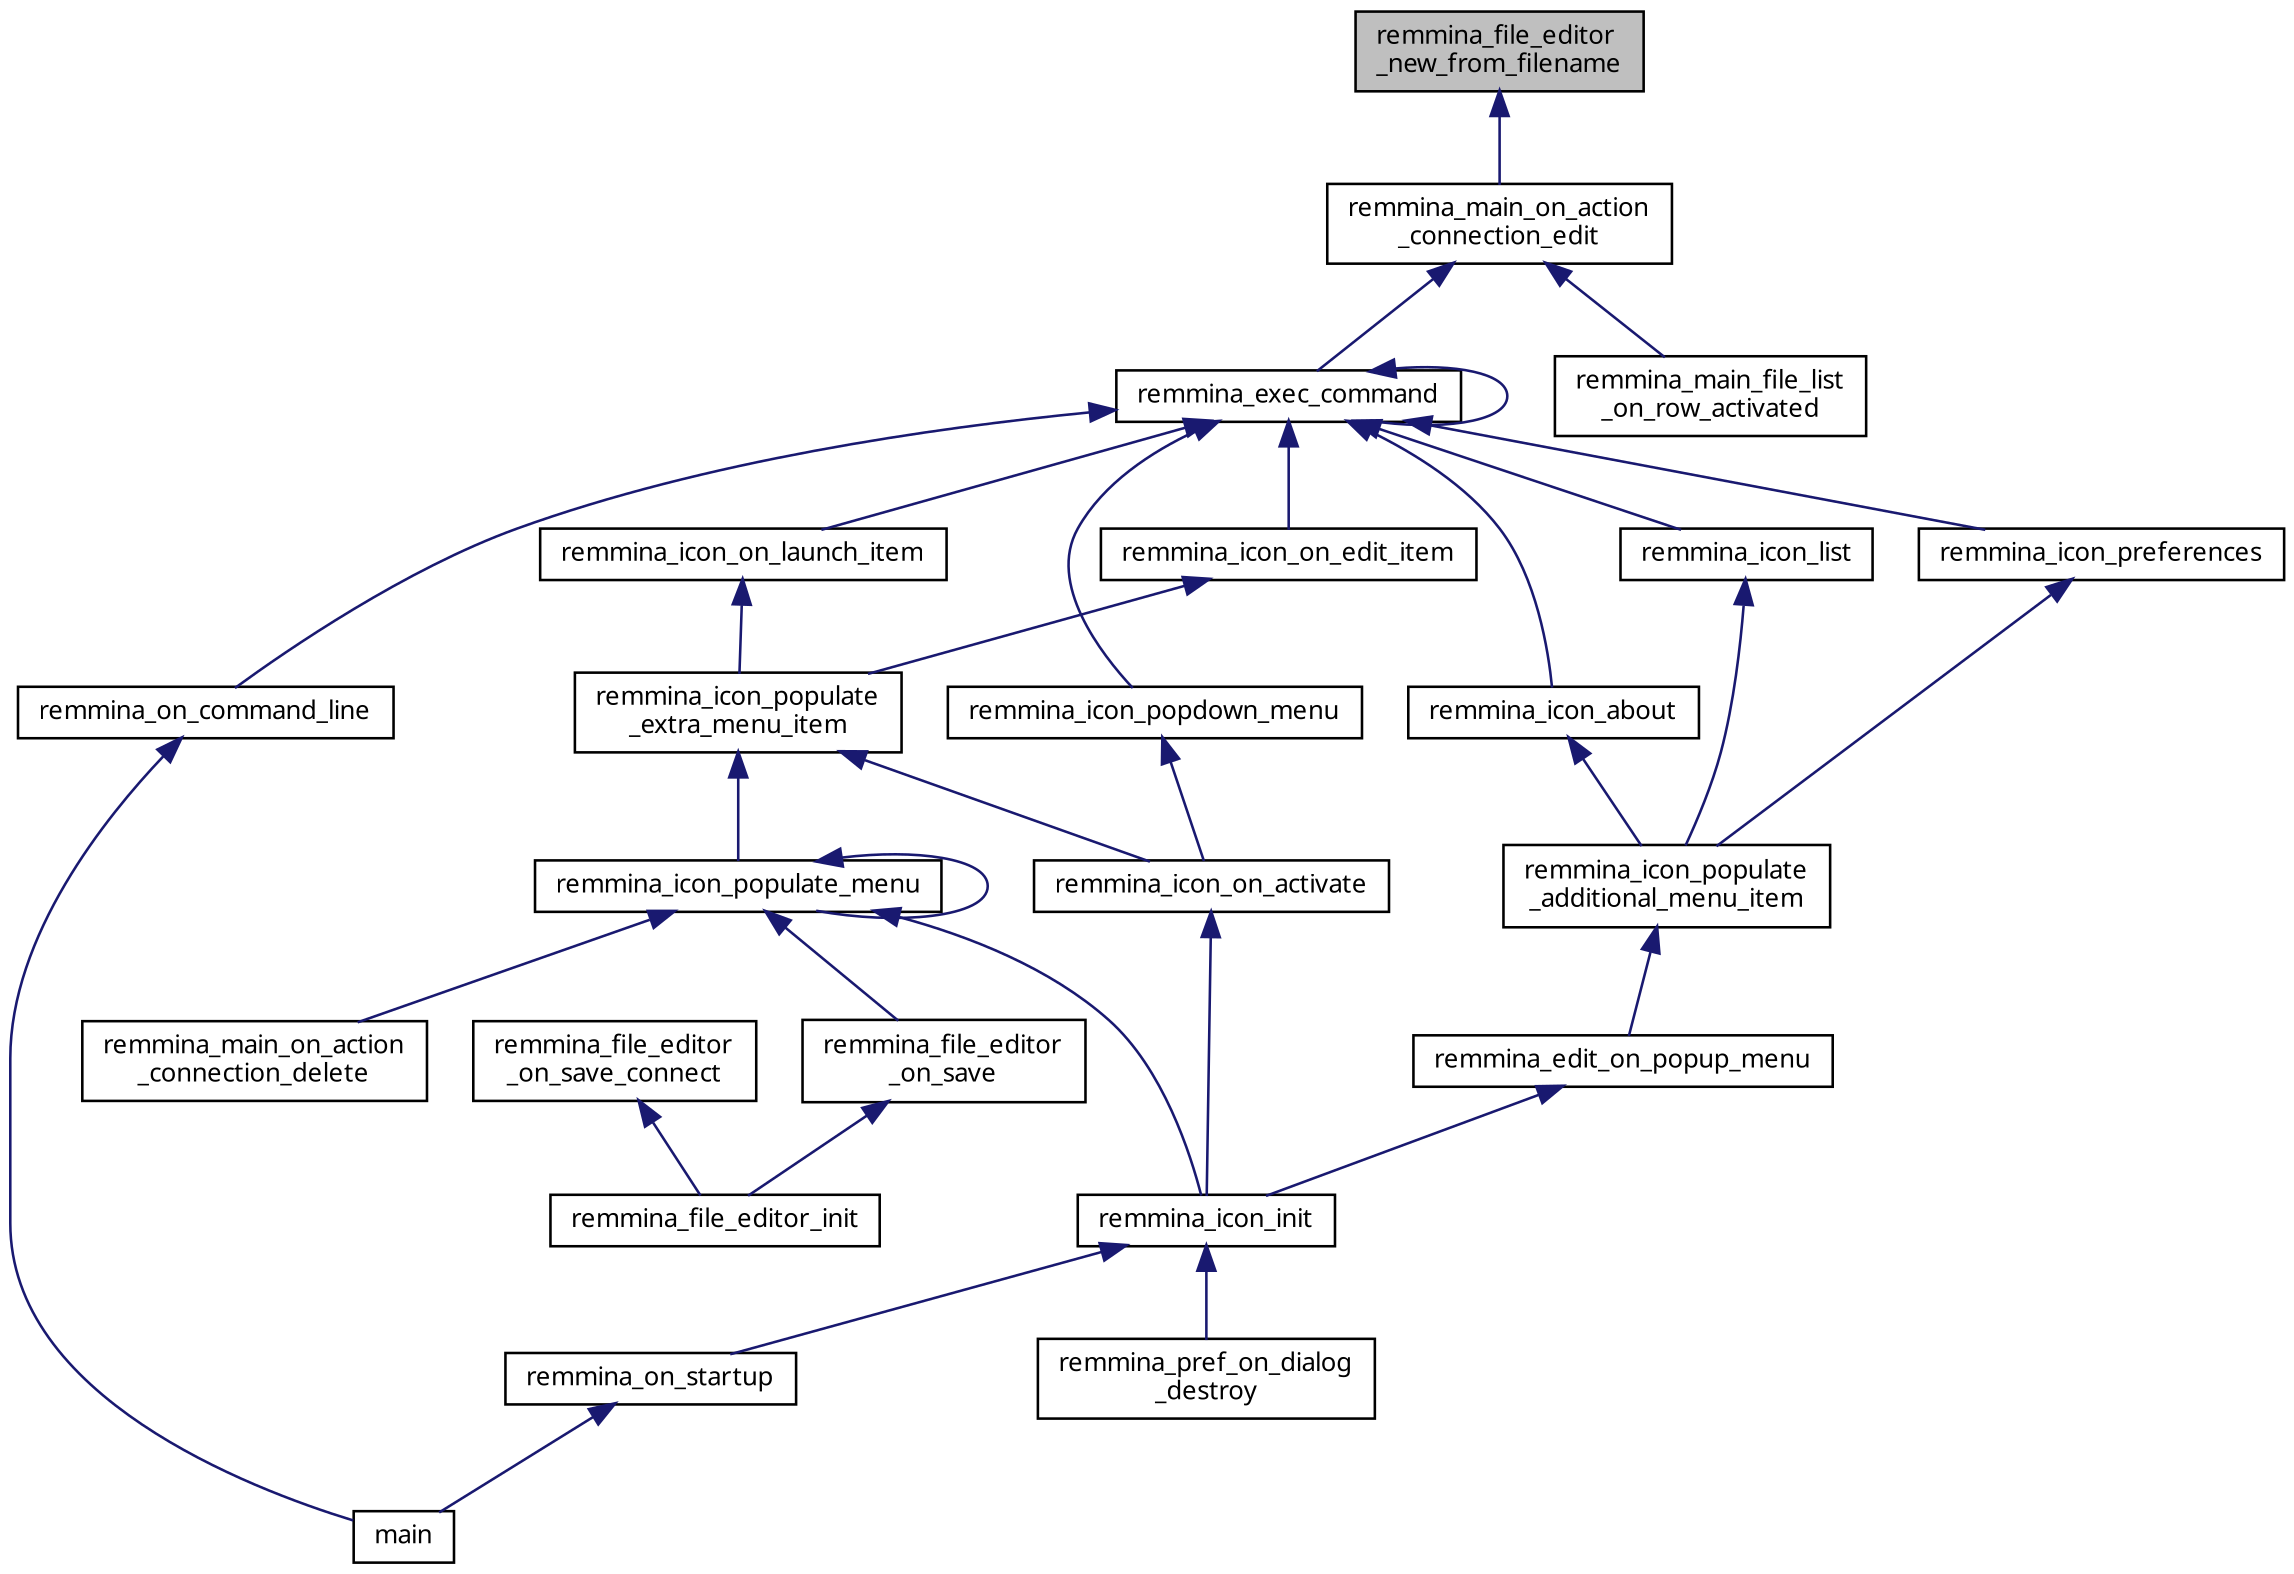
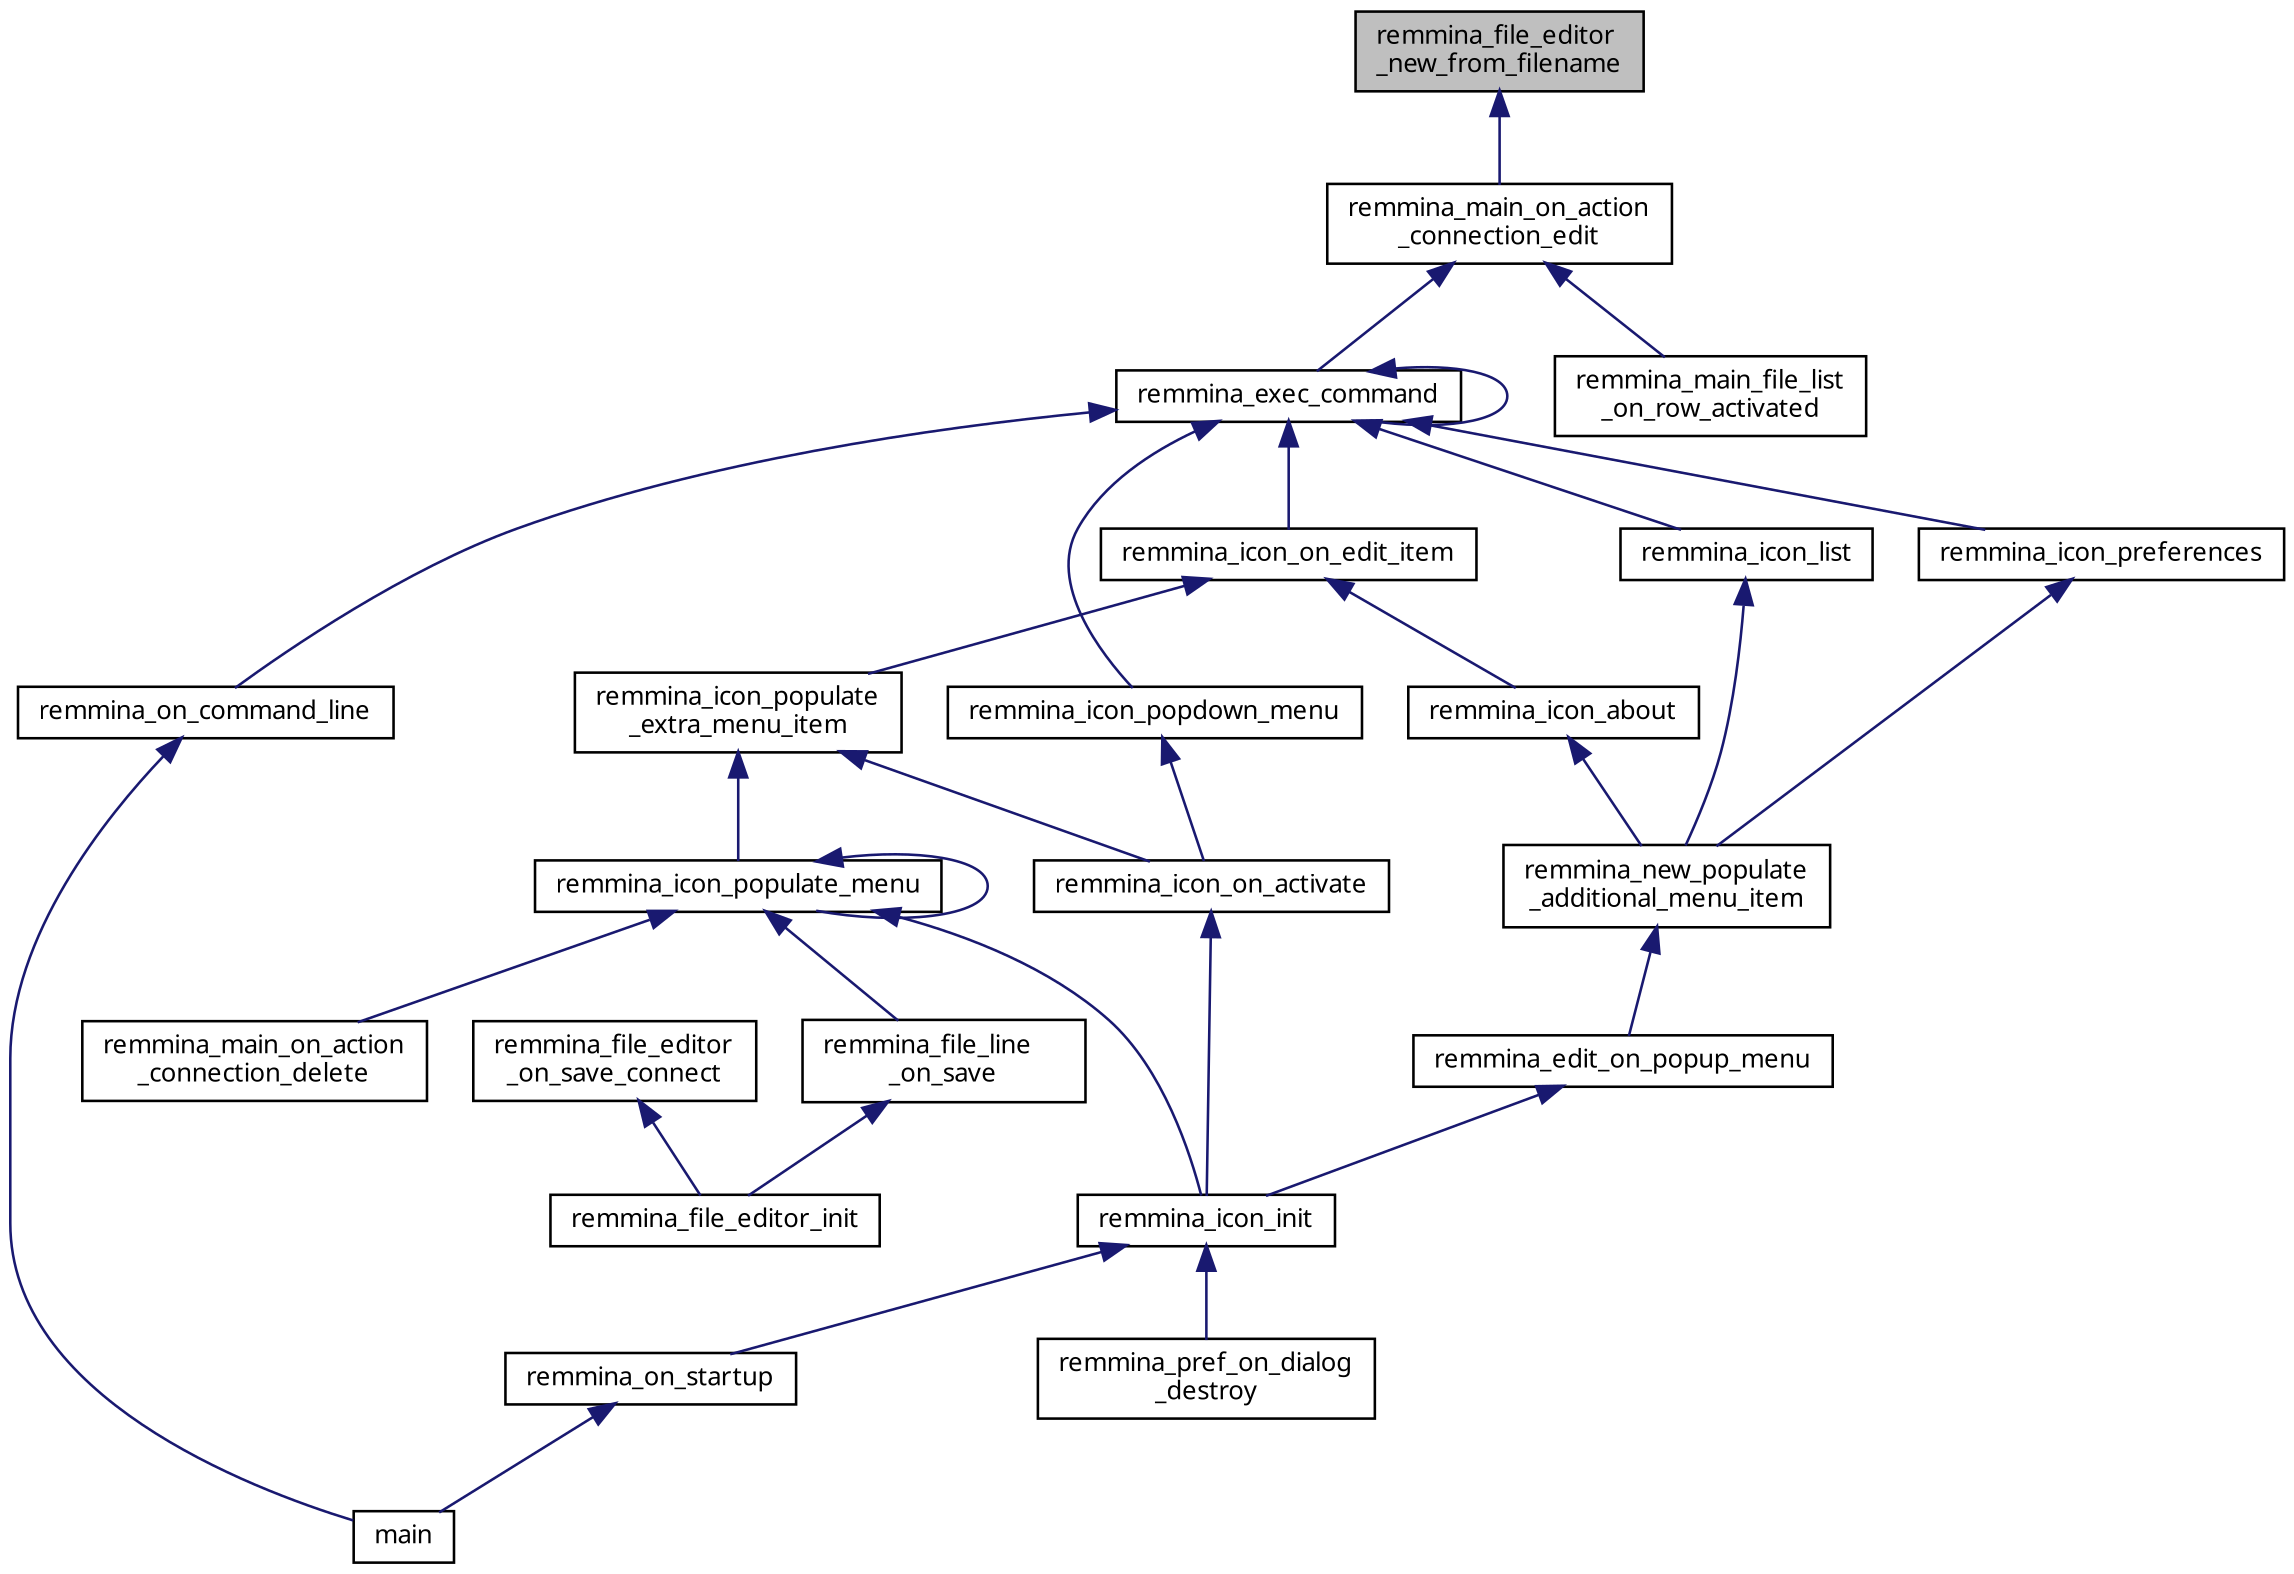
edge "remmina_icon_about" -> "remmina_exec_command": now "remmina_icon_about" -> "remmina_icon_on_edit_item"
node "remmina_icon_on_launch_item": removed
node "remmina_icon_populate _additional_menu_item": label "remmina_icon_populate _additional_menu_item" -> "remmina_new_populate _additional_menu_item"
node "remmina_file_editor _on_save": label "remmina_file_editor _on_save" -> "remmina_file_line _on_save"
